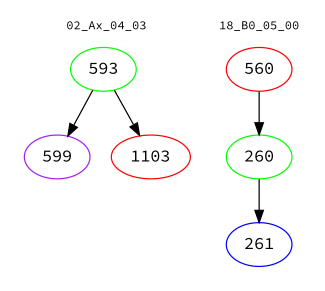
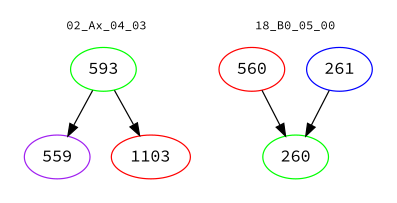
node "599": label "599" -> "559"
edge "260" -> "261": reversed
